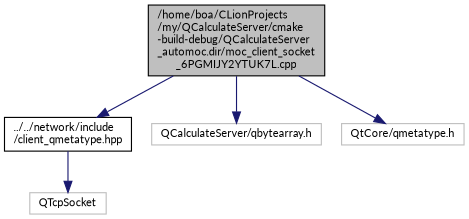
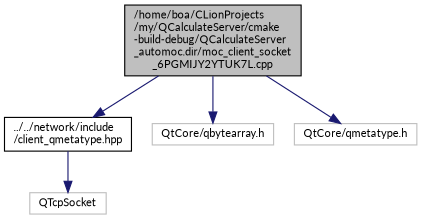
node "QCalculateServer/qbytearray.h": label "QCalculateServer/qbytearray.h" -> "QtCore/qbytearray.h"
